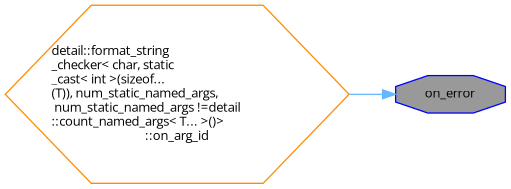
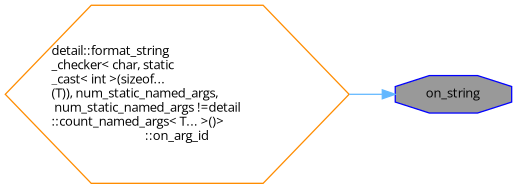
node "on_error": label "on_error" -> "on_string"
